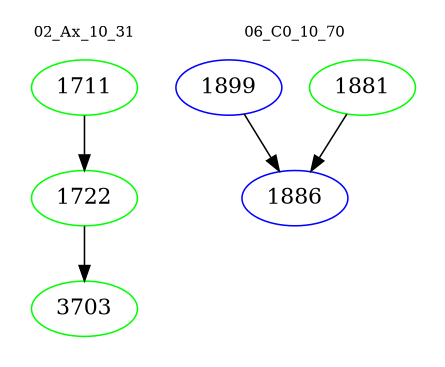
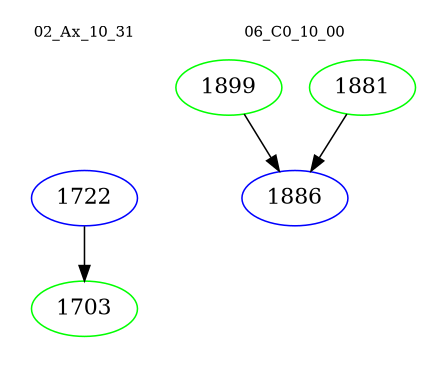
cluster "06_C0_10_70": label "06_C0_10_70" -> "06_C0_10_00"
node "1711": removed
node "1899": color blue -> green
node "1722": color green -> blue
node "3703": label "3703" -> "1703"
